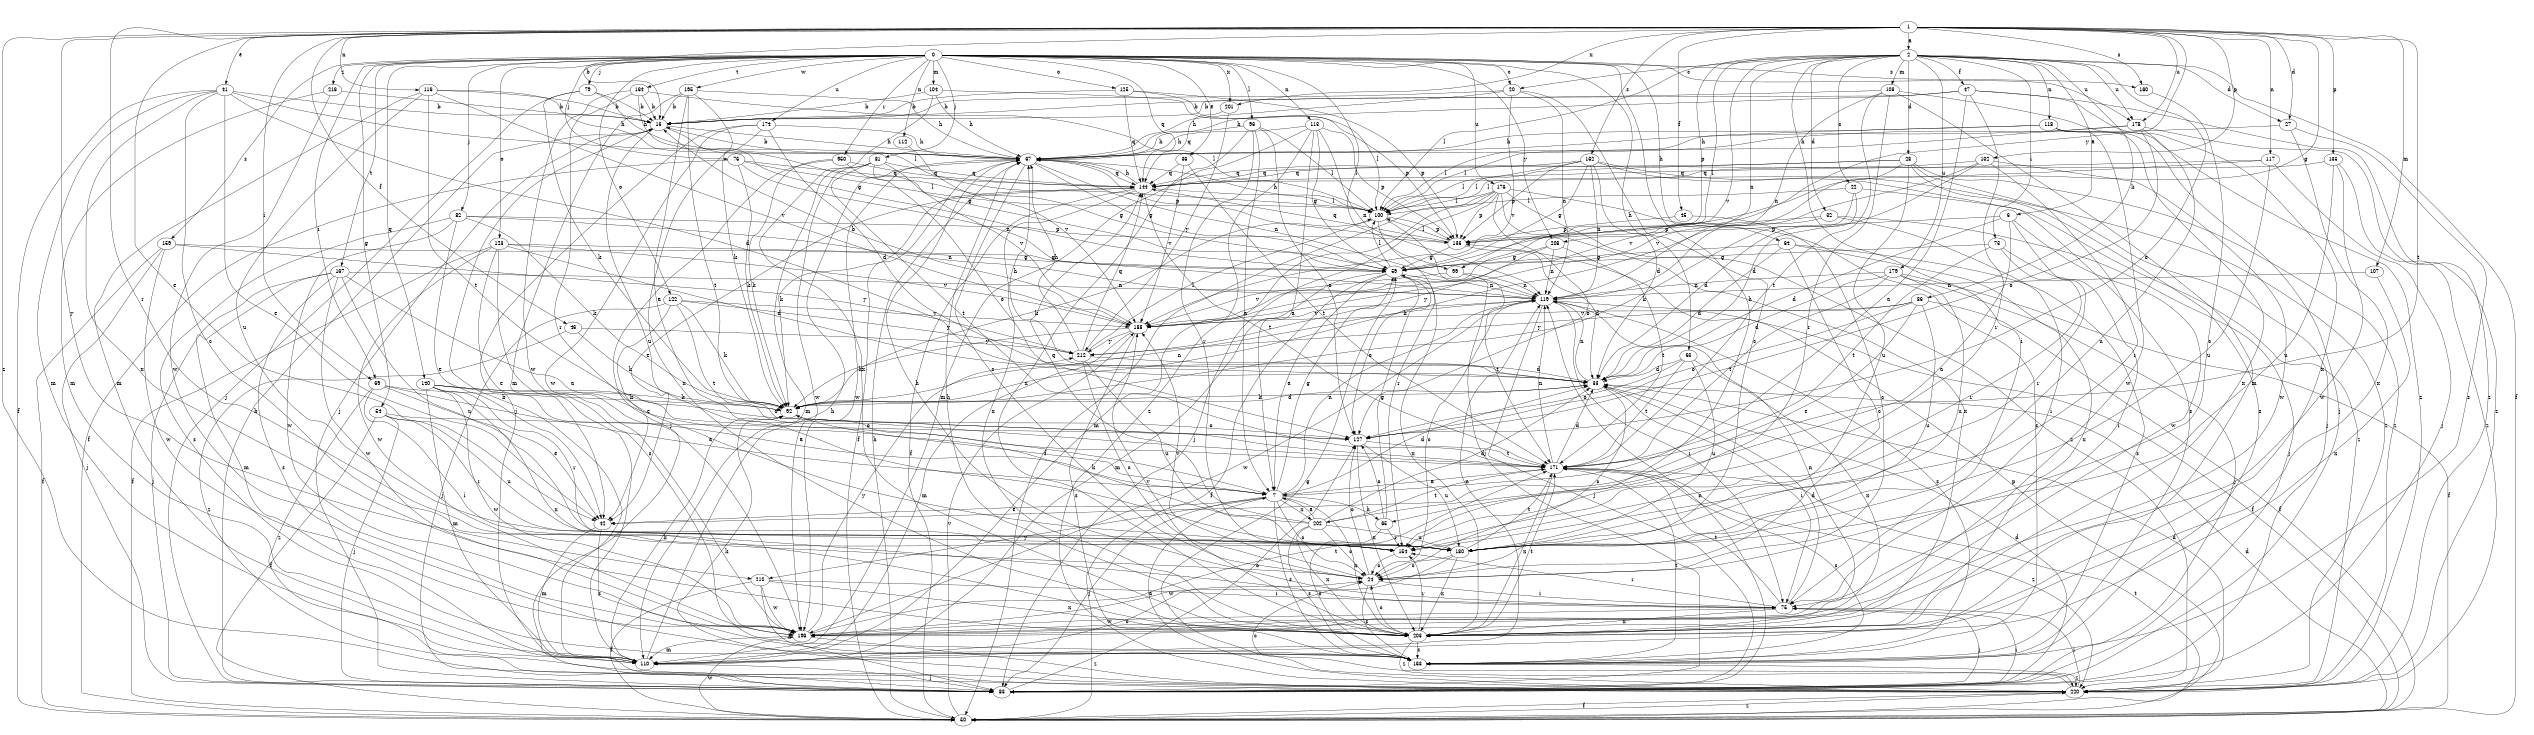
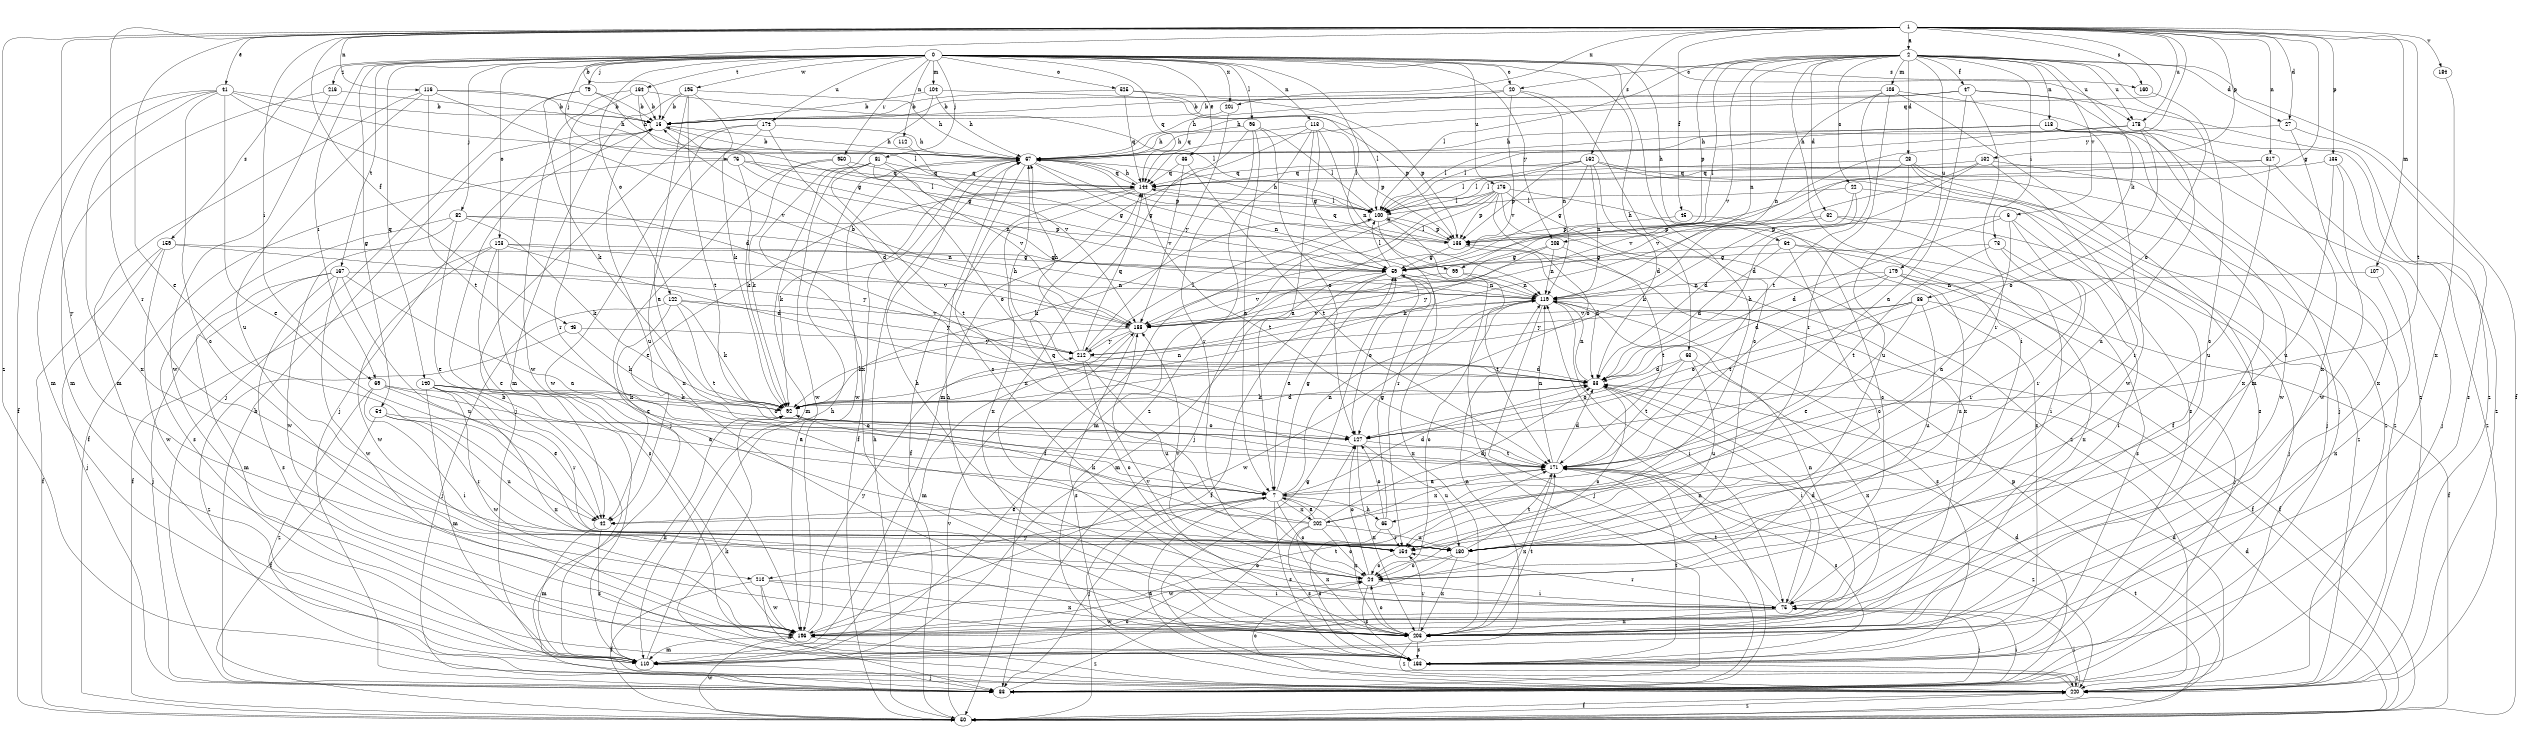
node "184": added
node "125": label "125" -> "525"
edge "2" -> "6": label "a" -> "v"
node "117": label "117" -> "817"
edge "28" -> "144": now "1" -> "144"
edge "6" -> "196": label "w" -> "f"
edge "202" -> "171": label "t" -> "x"
edge "54" -> "83": removed, label "j"
